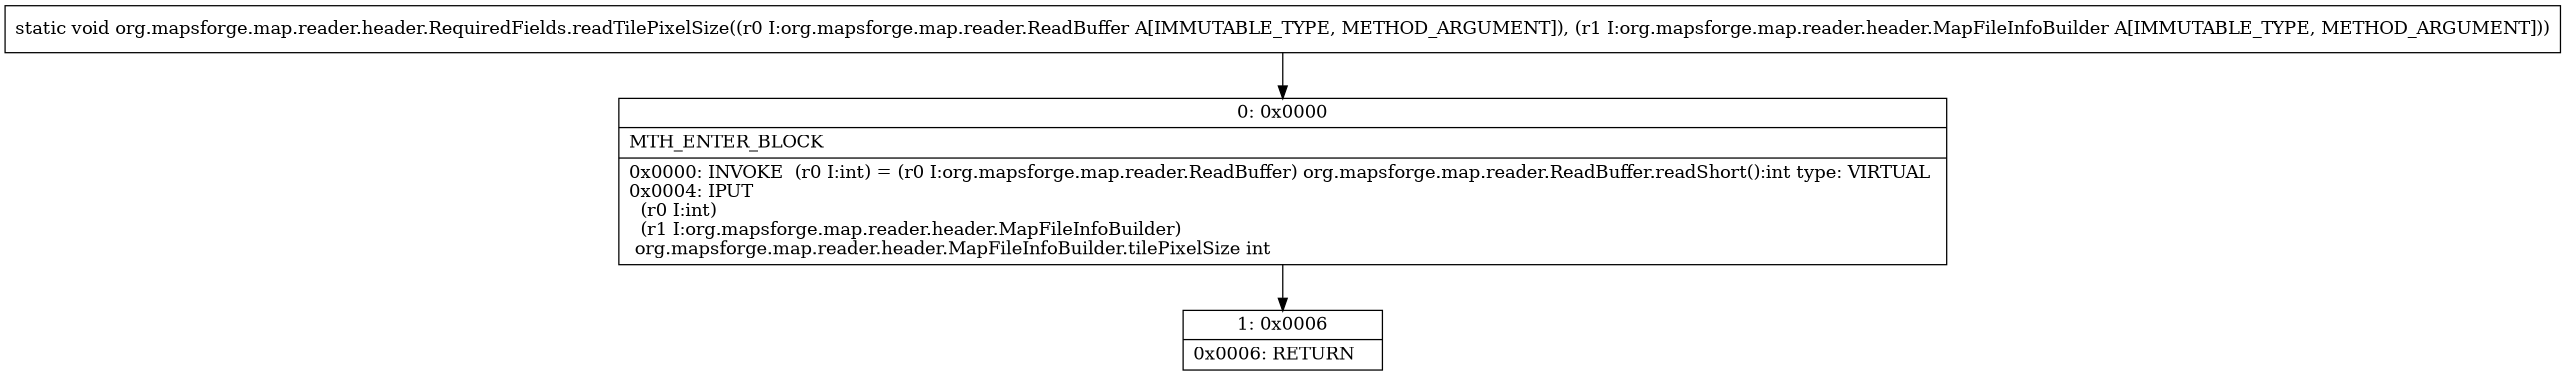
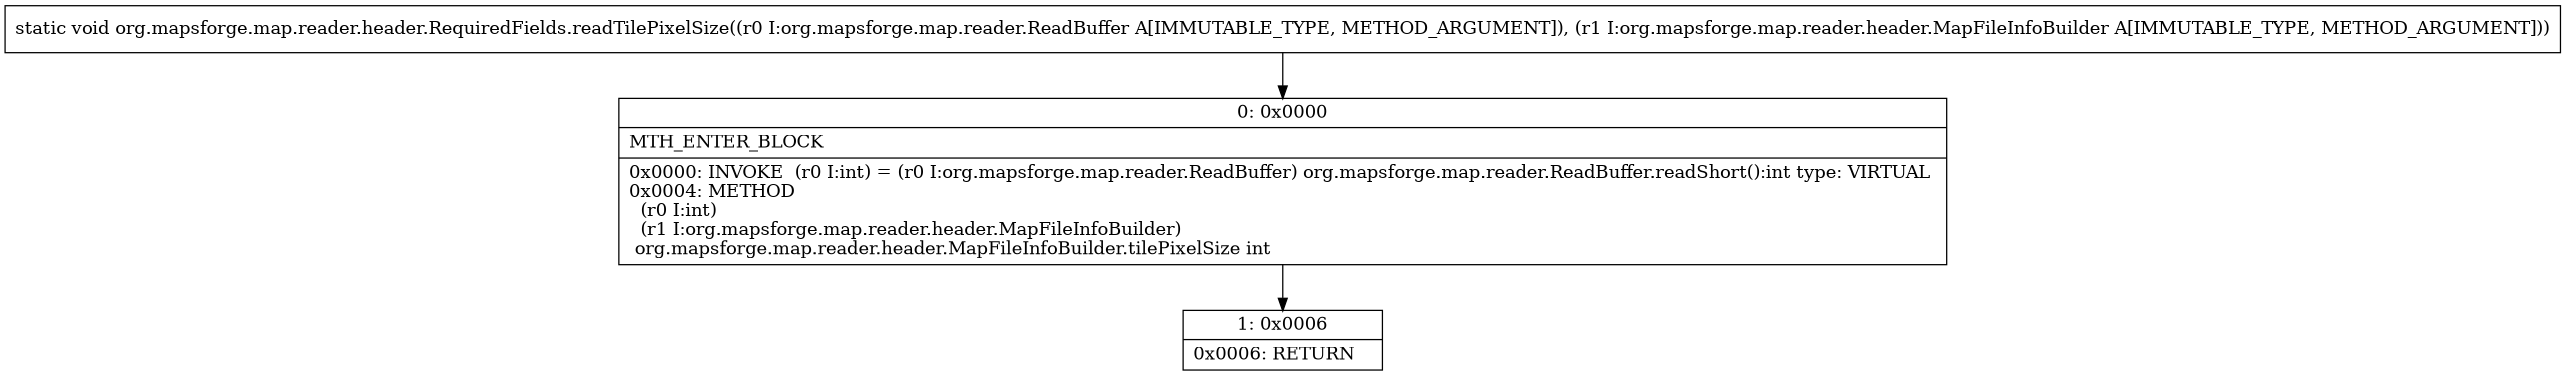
node "0: 0x0000": text "0x0004: IPUT" -> "0x0004: METHOD"
